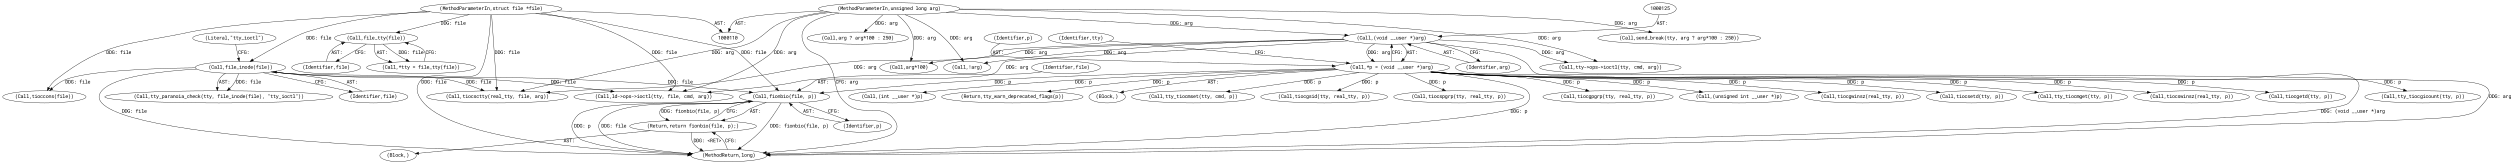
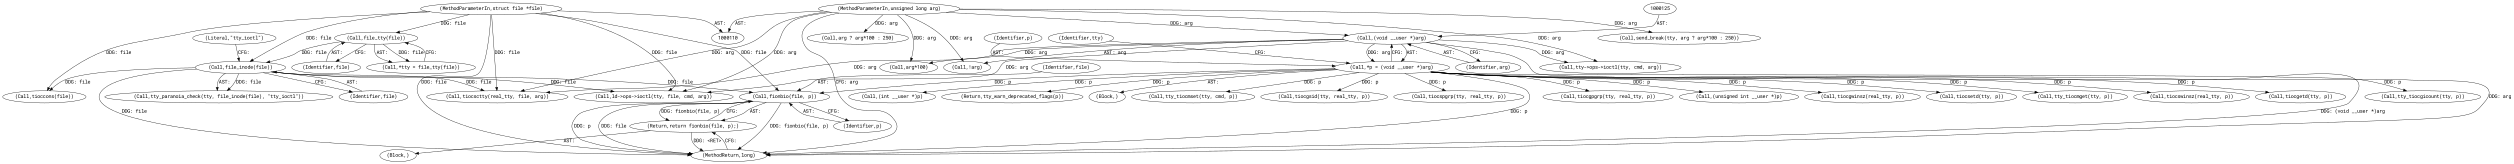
edge "(Call,file_tty(file))" -> "(Call,file_inode(file))": added, label "DDG: file"
edge "(Call,(void __user *)arg)" -> "(Call,!arg)": label "DDG: arg" -> "AST: arg"
